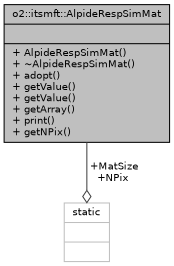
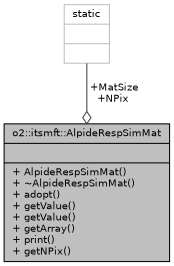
edge "o2::itsmft::AlpideRespSimMat" -> "static": reversed
